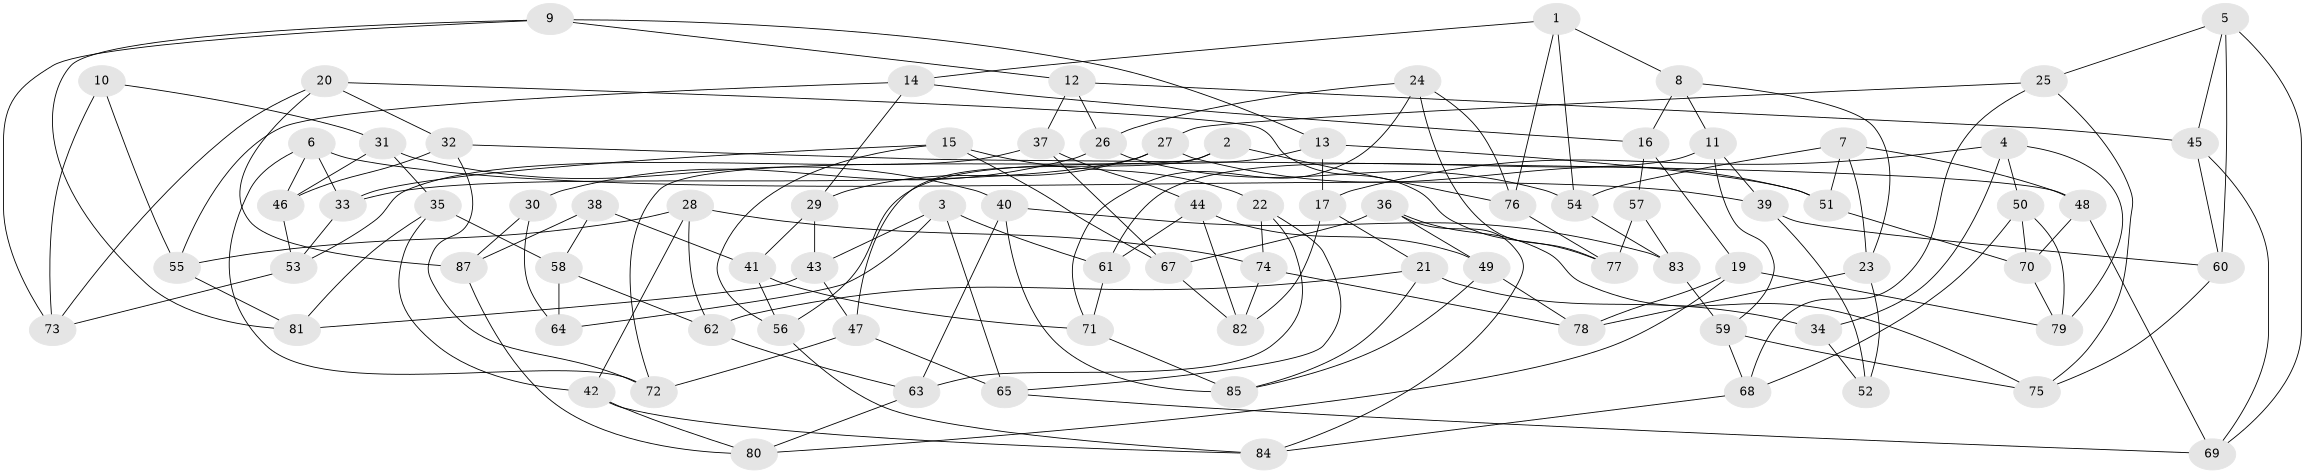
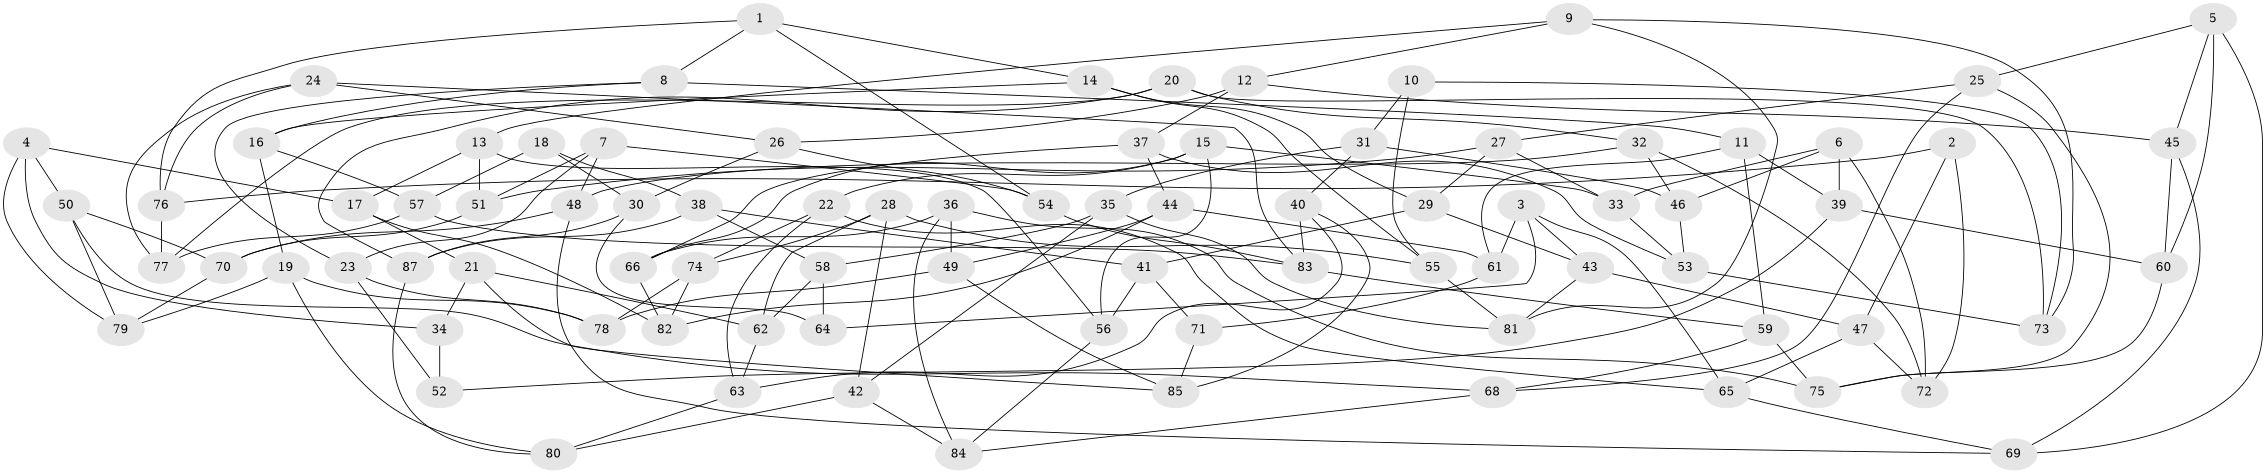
node "18": added
edge "24" -- "71": now "24" -- "83"
node "67": label "67" -> "66"
